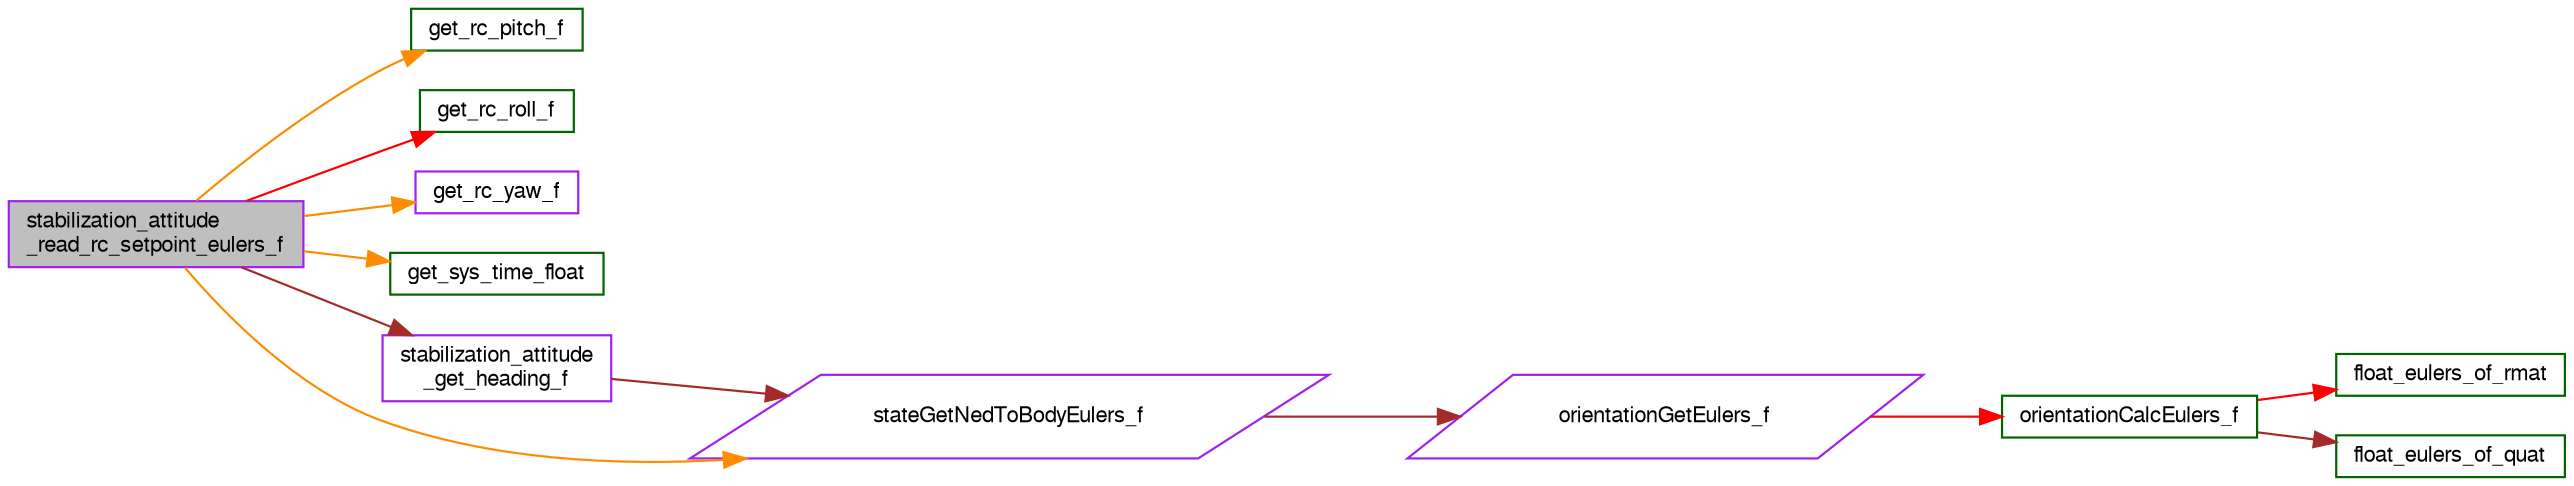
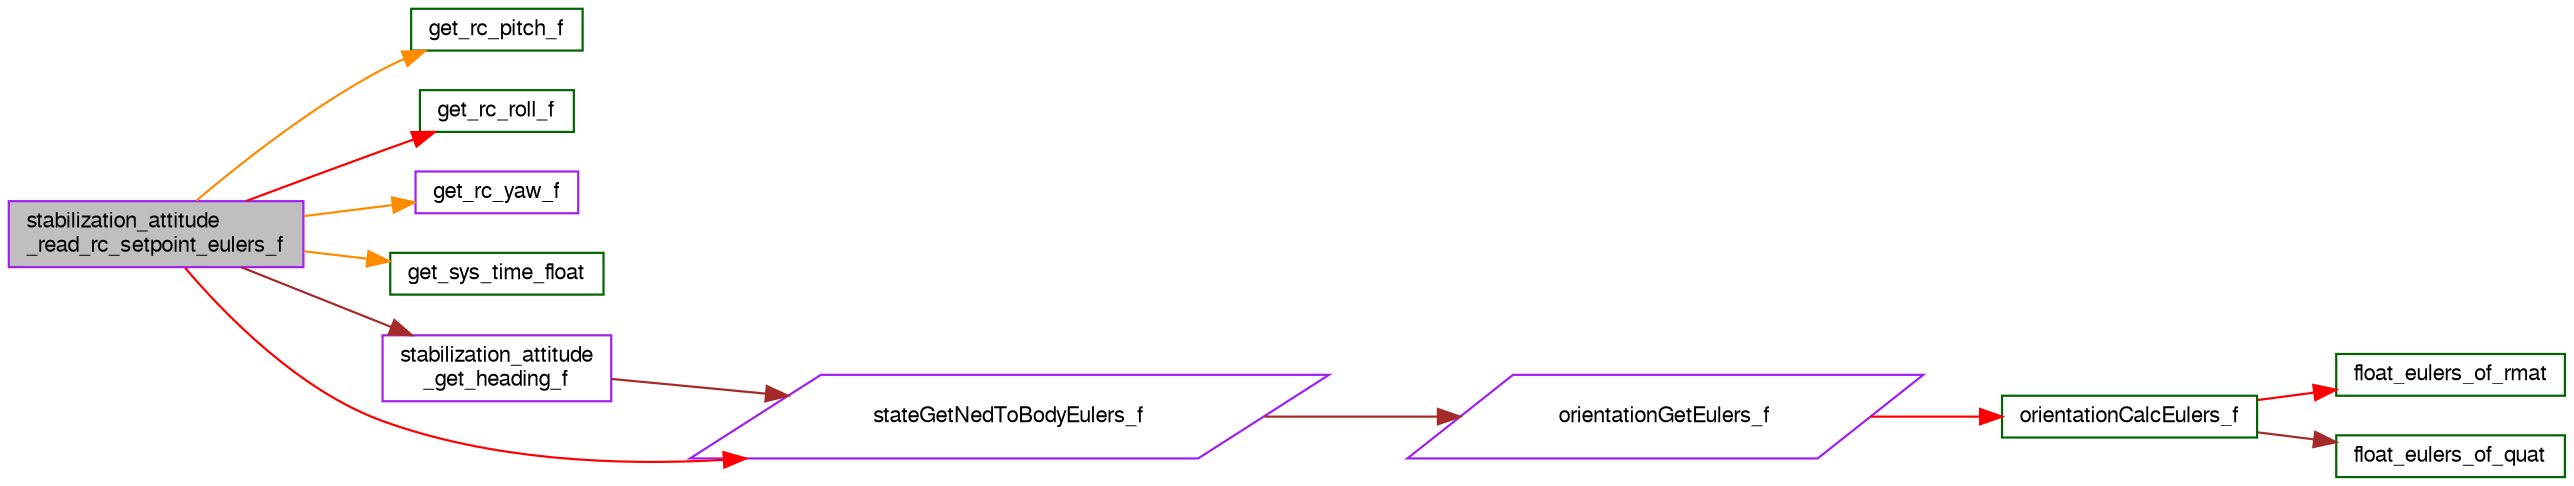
edge "stabilization_attitude _read_rc_setpoint_eulers_f" -> "stateGetNedToBodyEulers_f": color darkorange -> red
